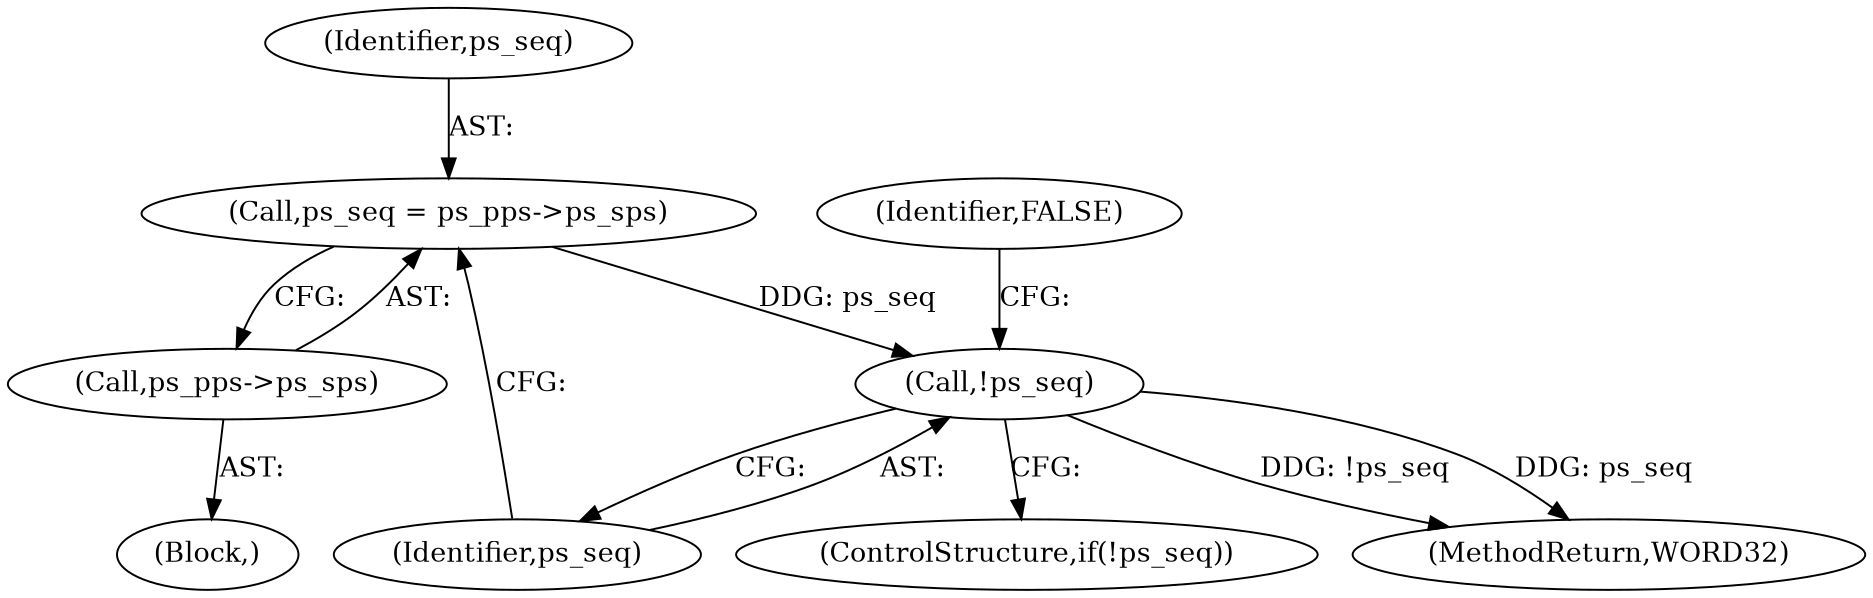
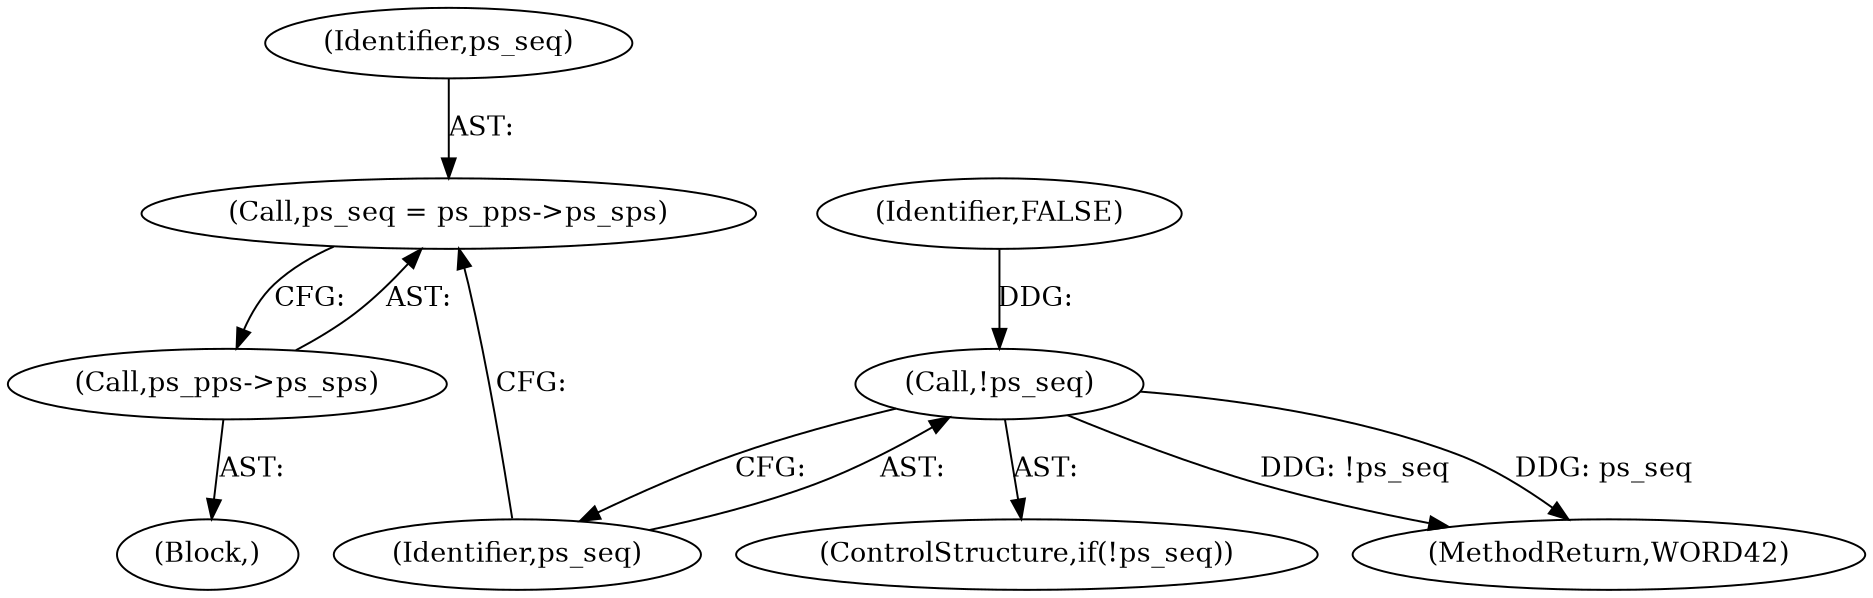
edge "(Call,ps_seq = ps_pps->ps_sps)" -> "(Call,!ps_seq)": removed, label "DDG: ps_seq"
edge "(Identifier,FALSE)" -> "(Call,!ps_seq)": label "CFG: " -> "DDG: "
edge "(Call,!ps_seq)" -> "(ControlStructure,if(!ps_seq))": label "CFG: " -> "AST: "
node "(MethodReturn,WORD32)": label "(MethodReturn,WORD32)" -> "(MethodReturn,WORD42)"
